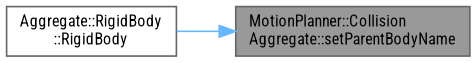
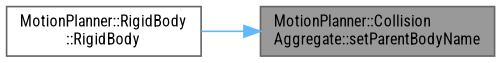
node "Aggregate::RigidBody ::RigidBody": label "Aggregate::RigidBody ::RigidBody" -> "MotionPlanner::RigidBody ::RigidBody"
